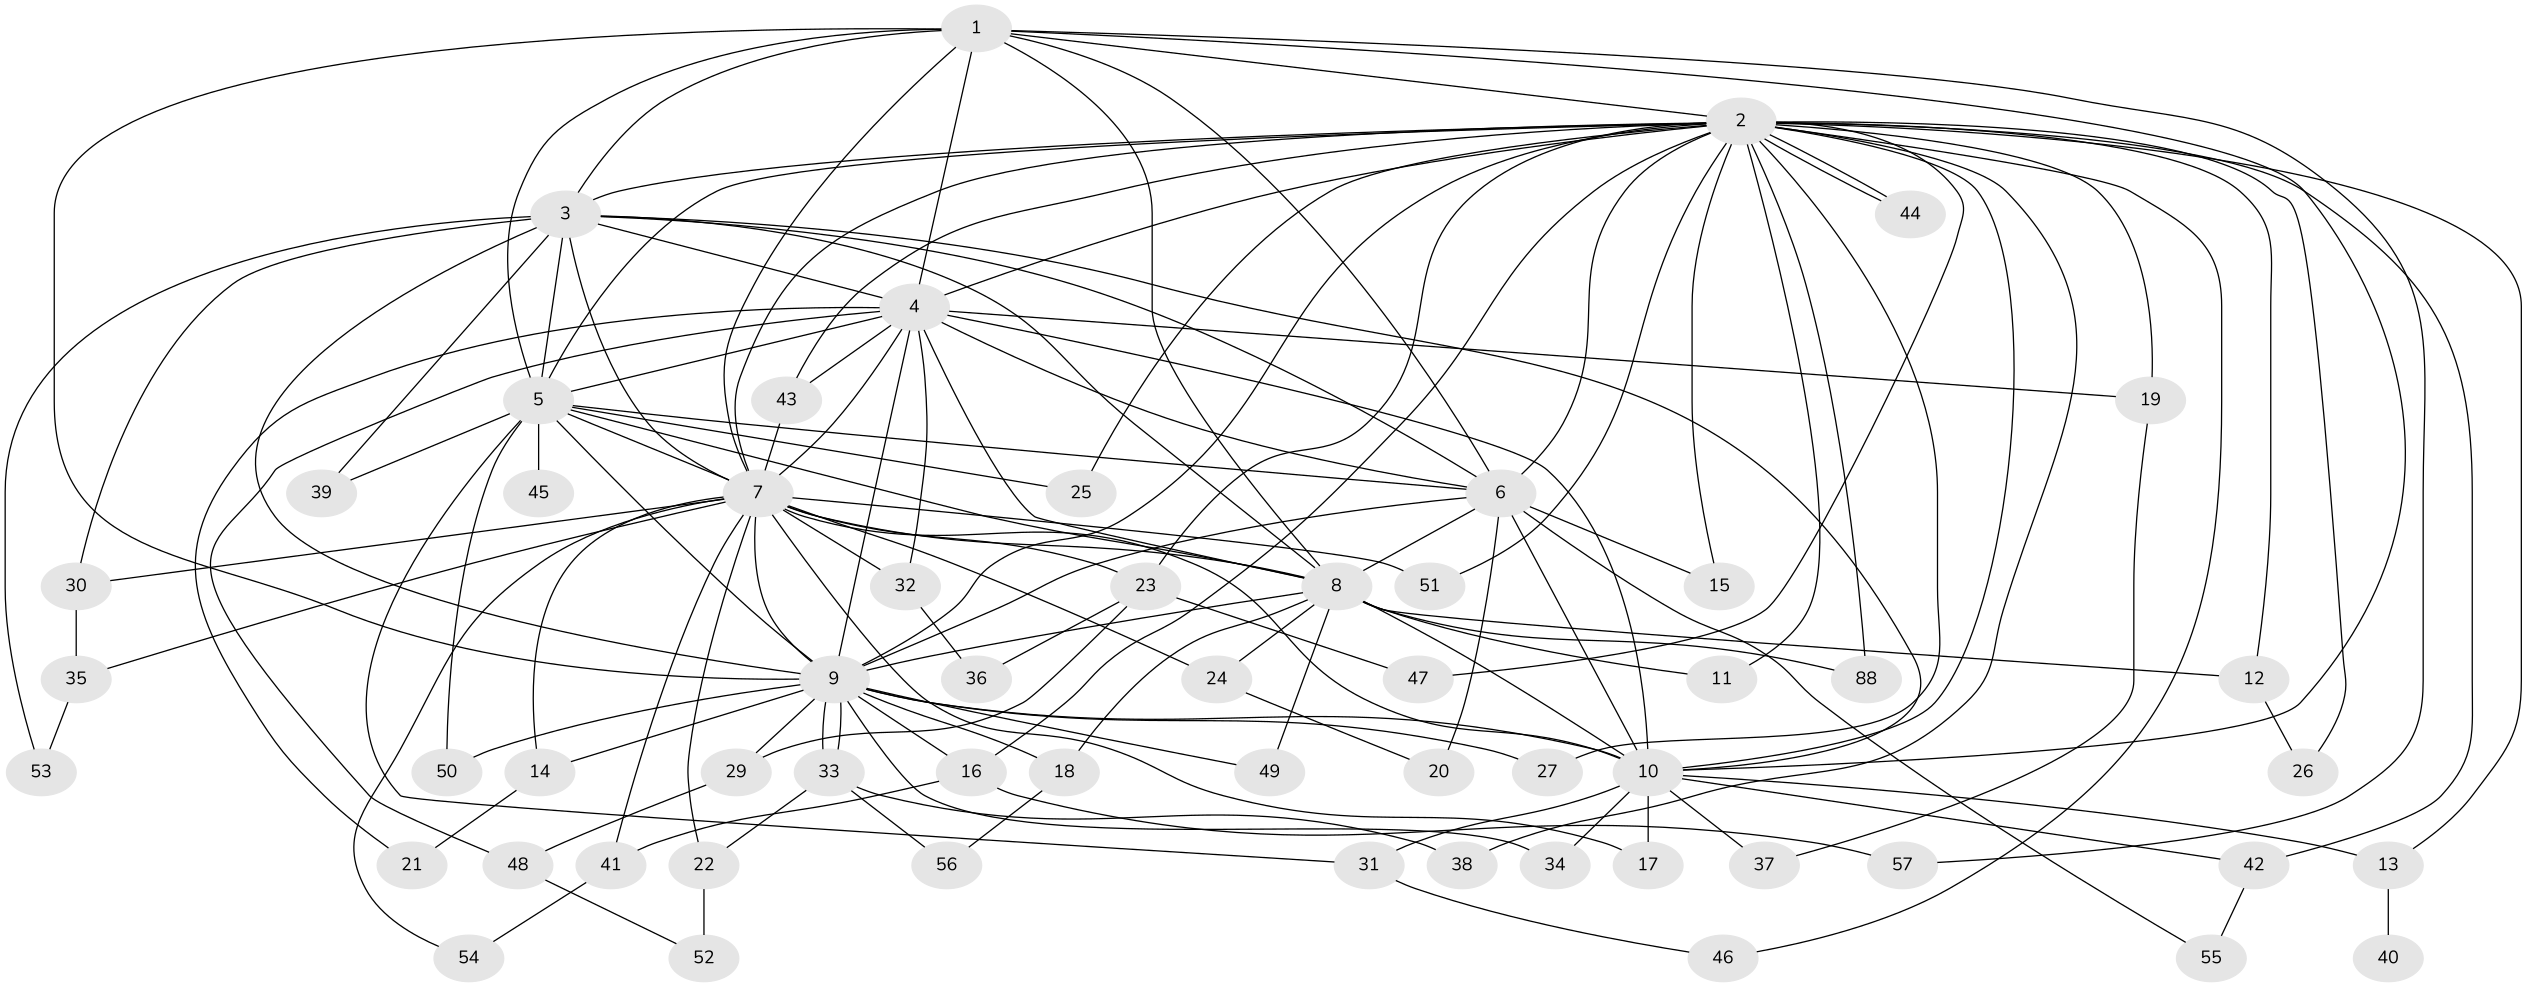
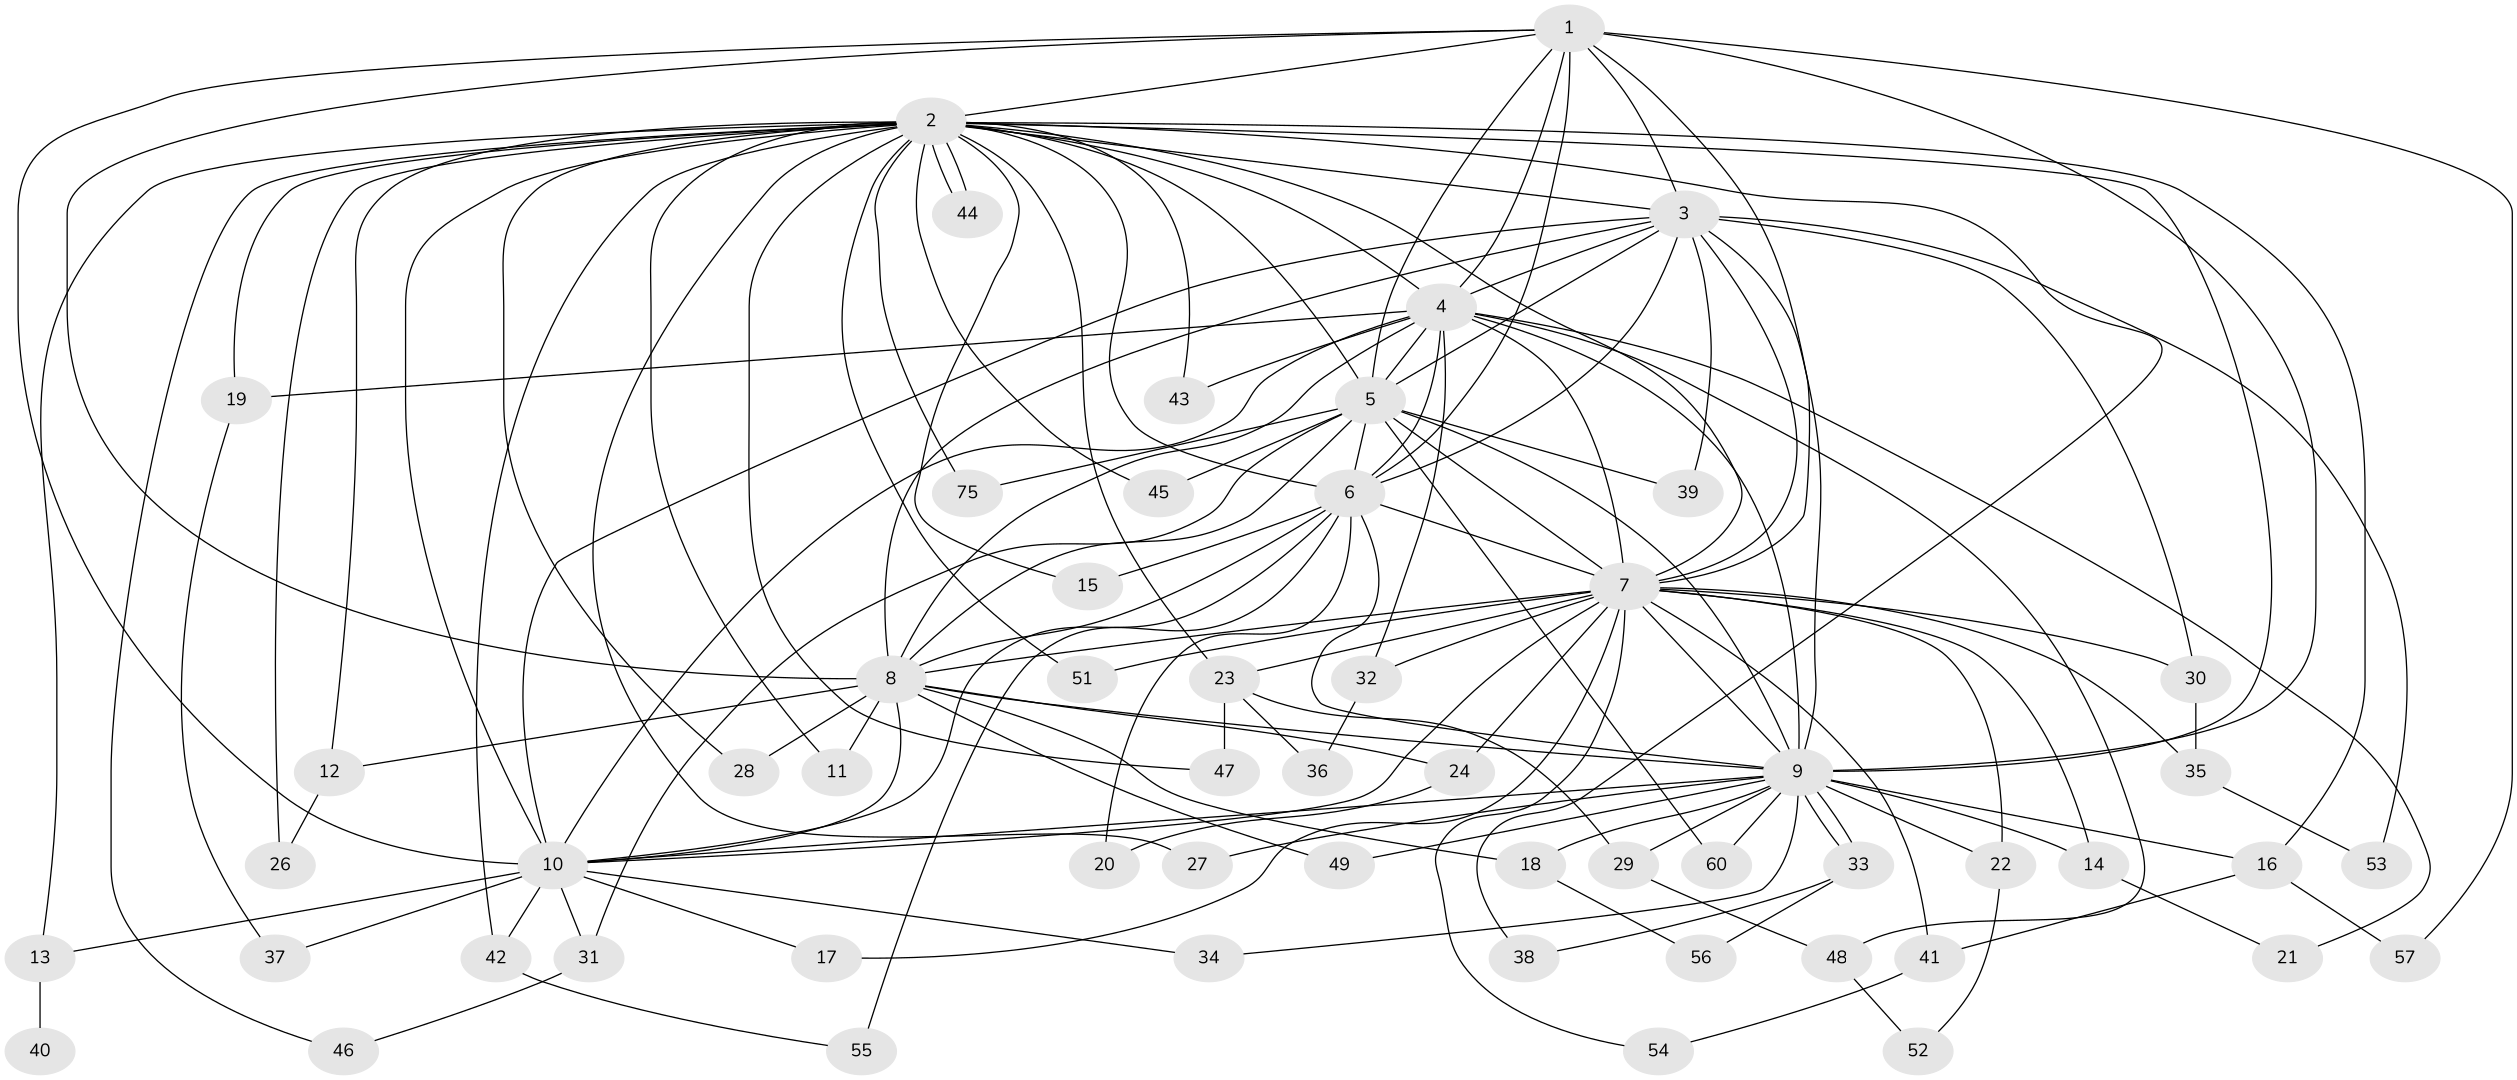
edge "2" -- "45": added
edge "43" -- "7": now "6" -- "7"
node "25": label "25" -> "75"
node "88": label "88" -> "28"
node "50": label "50" -> "60"
edge "33" -- "22": now "9" -- "22"
